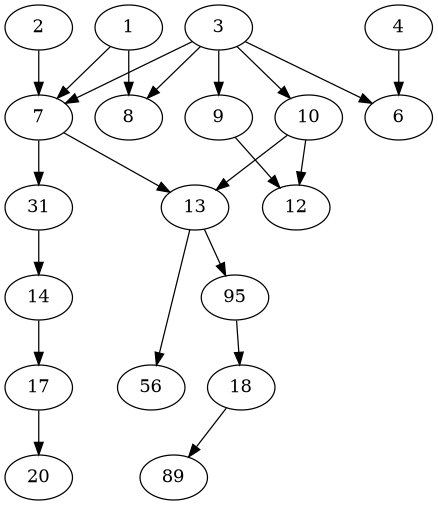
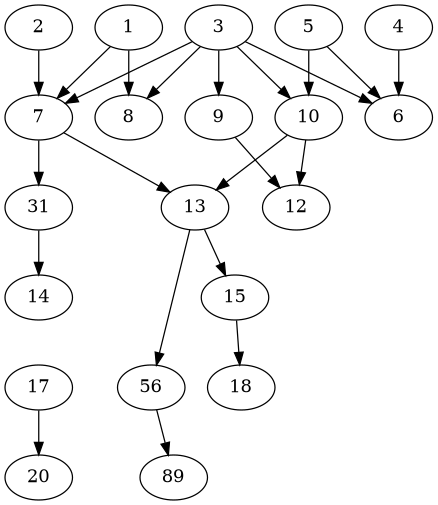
node "5": added
node "95": label "95" -> "15"
edge "14" -> "17": removed
edge "18" -> "89": now "56" -> "89"
